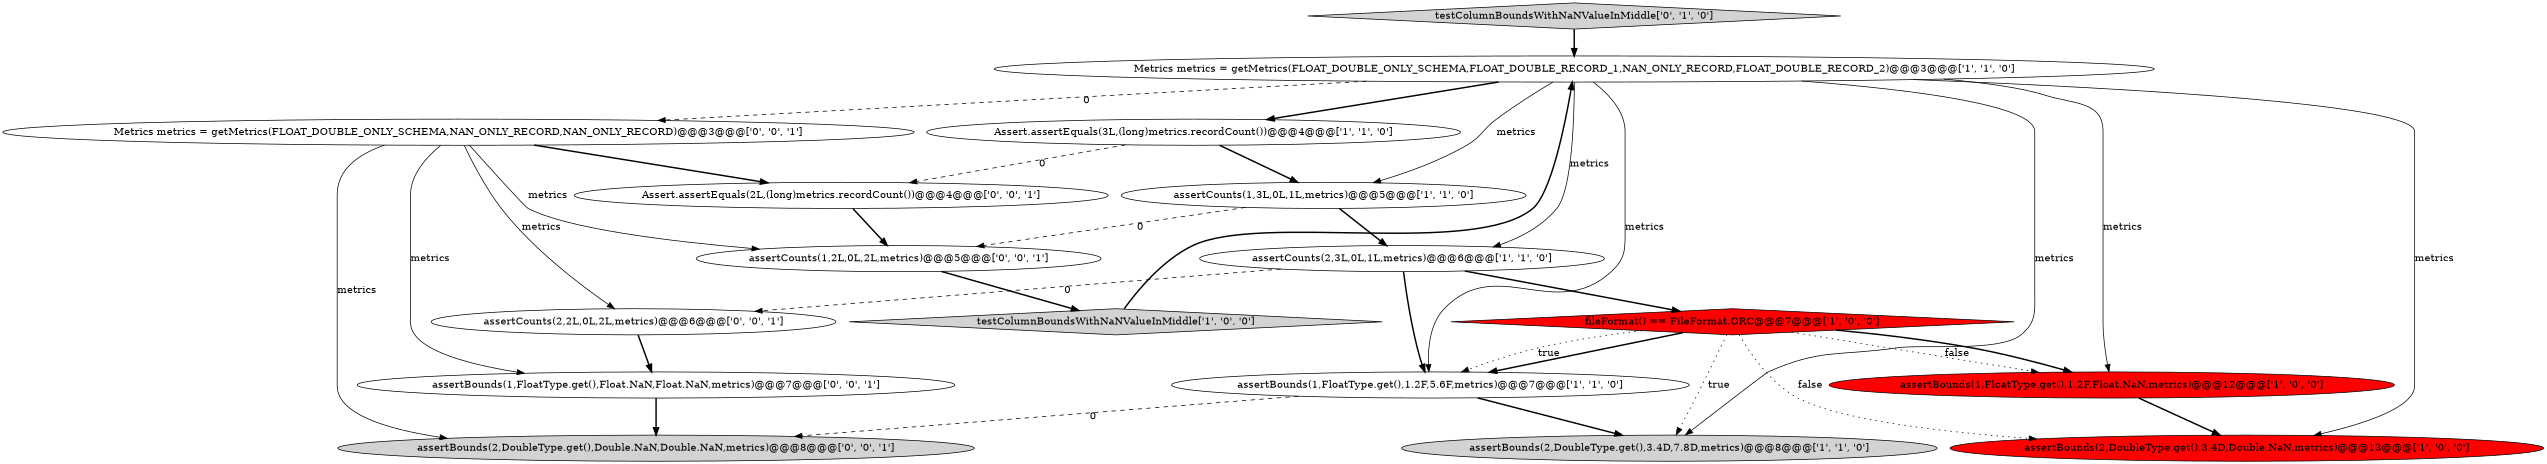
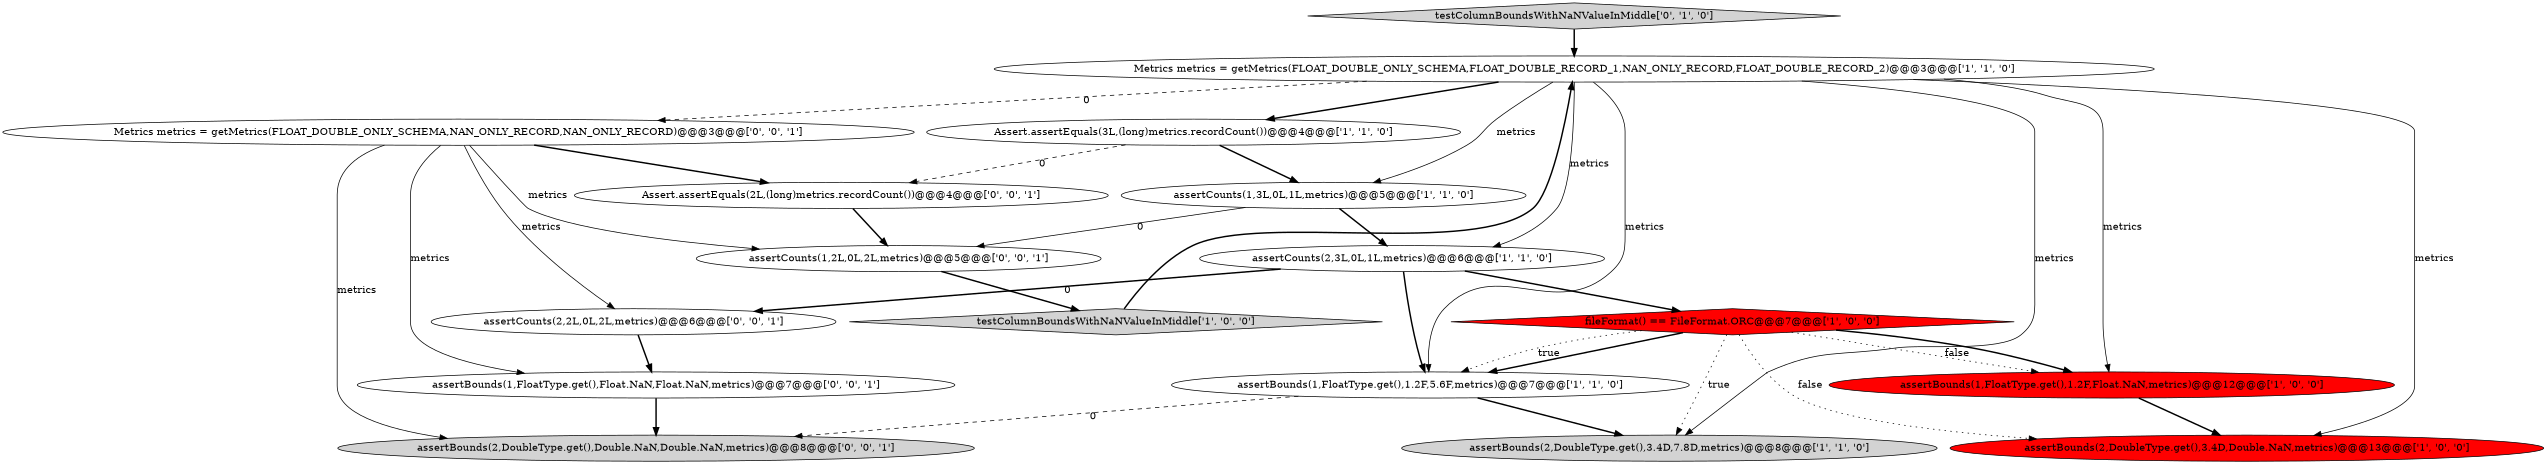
edge "assertCounts(1,3L,0L,1L,metrics)@@@5@@@['1', '1', '0']" -> "assertCounts(1,2L,0L,2L,metrics)@@@5@@@['0', '0', '1']": style dashed -> solid
edge "assertCounts(2,3L,0L,1L,metrics)@@@6@@@['1', '1', '0']" -> "assertCounts(2,2L,0L,2L,metrics)@@@6@@@['0', '0', '1']": style dashed -> bold
